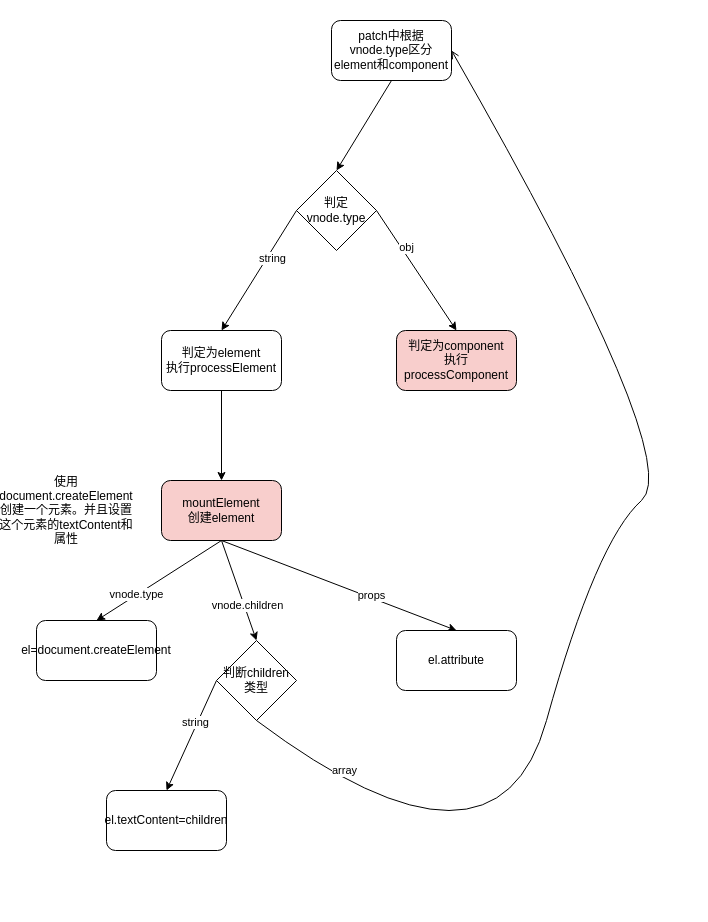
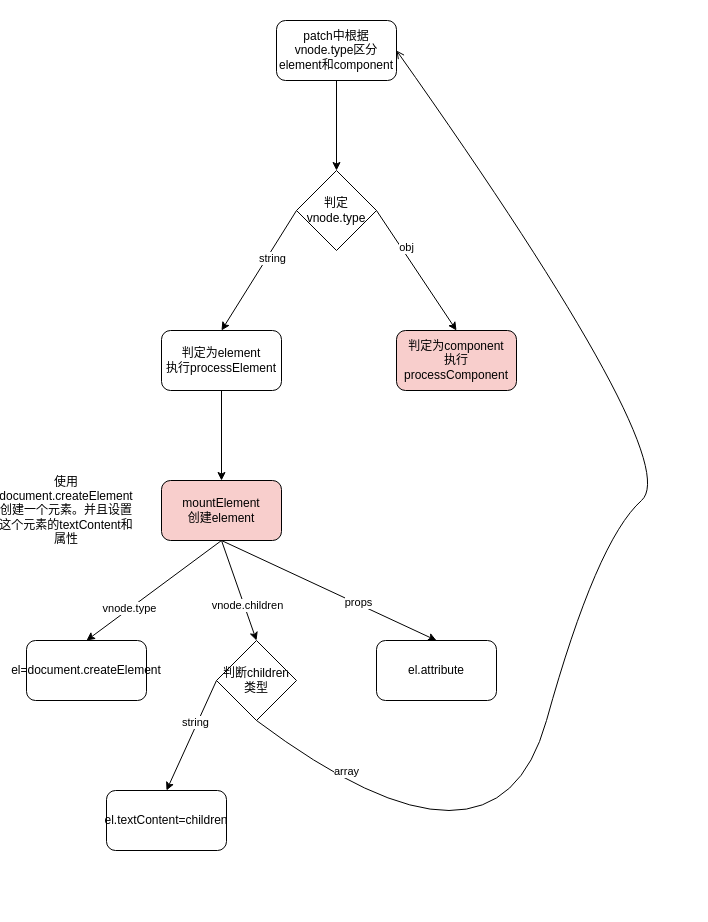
node "patch中根据vnode.type区分element和component": moved (392, 51) -> (337, 51)
node "el=document.createElement": moved (97, 651) -> (87, 671)
node "el.attribute": moved (457, 661) -> (437, 671)
